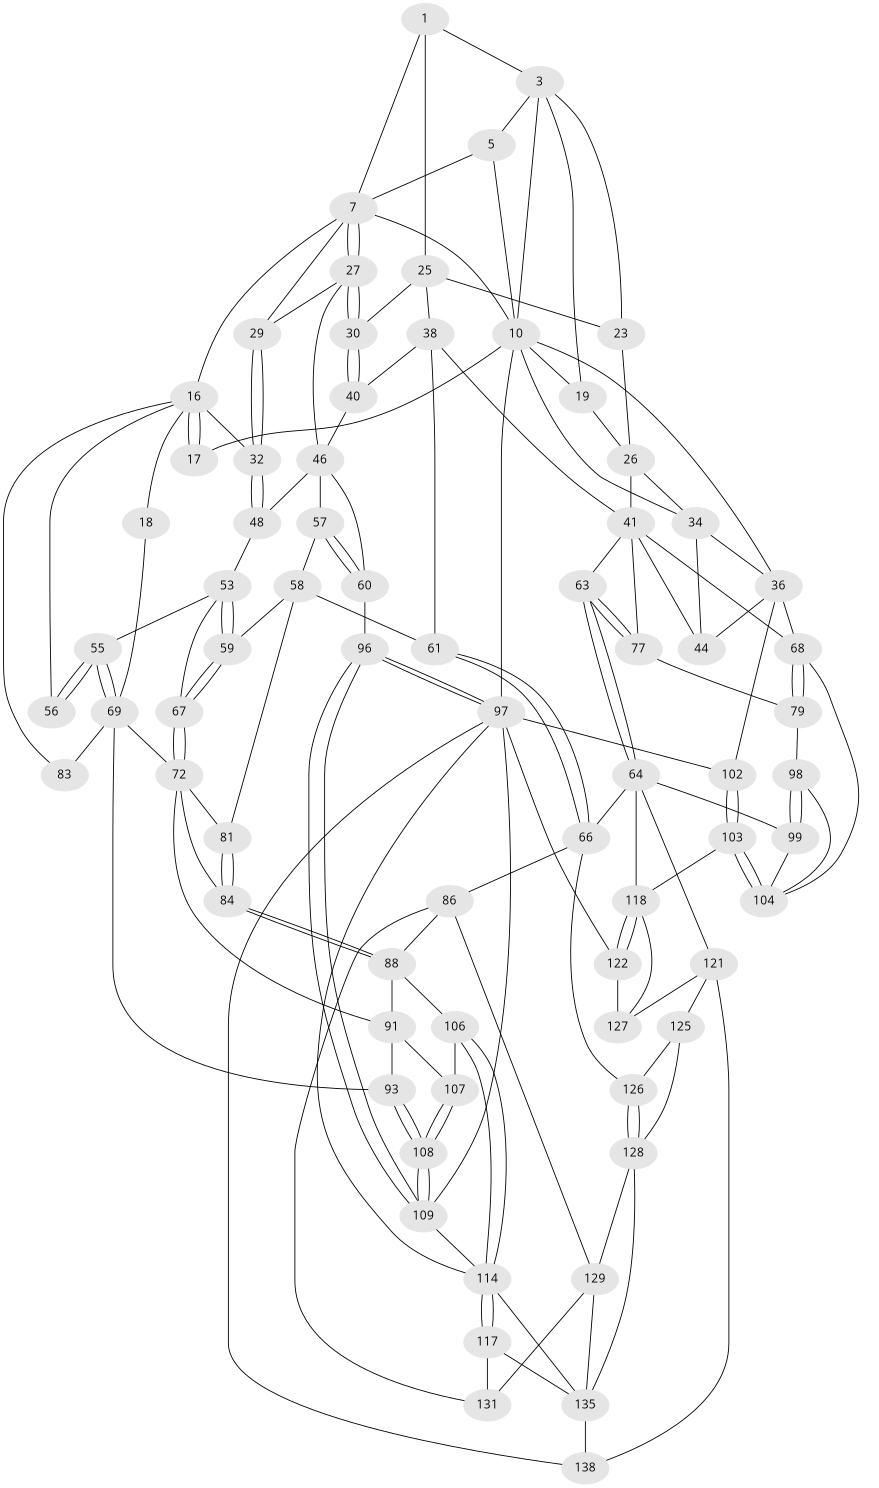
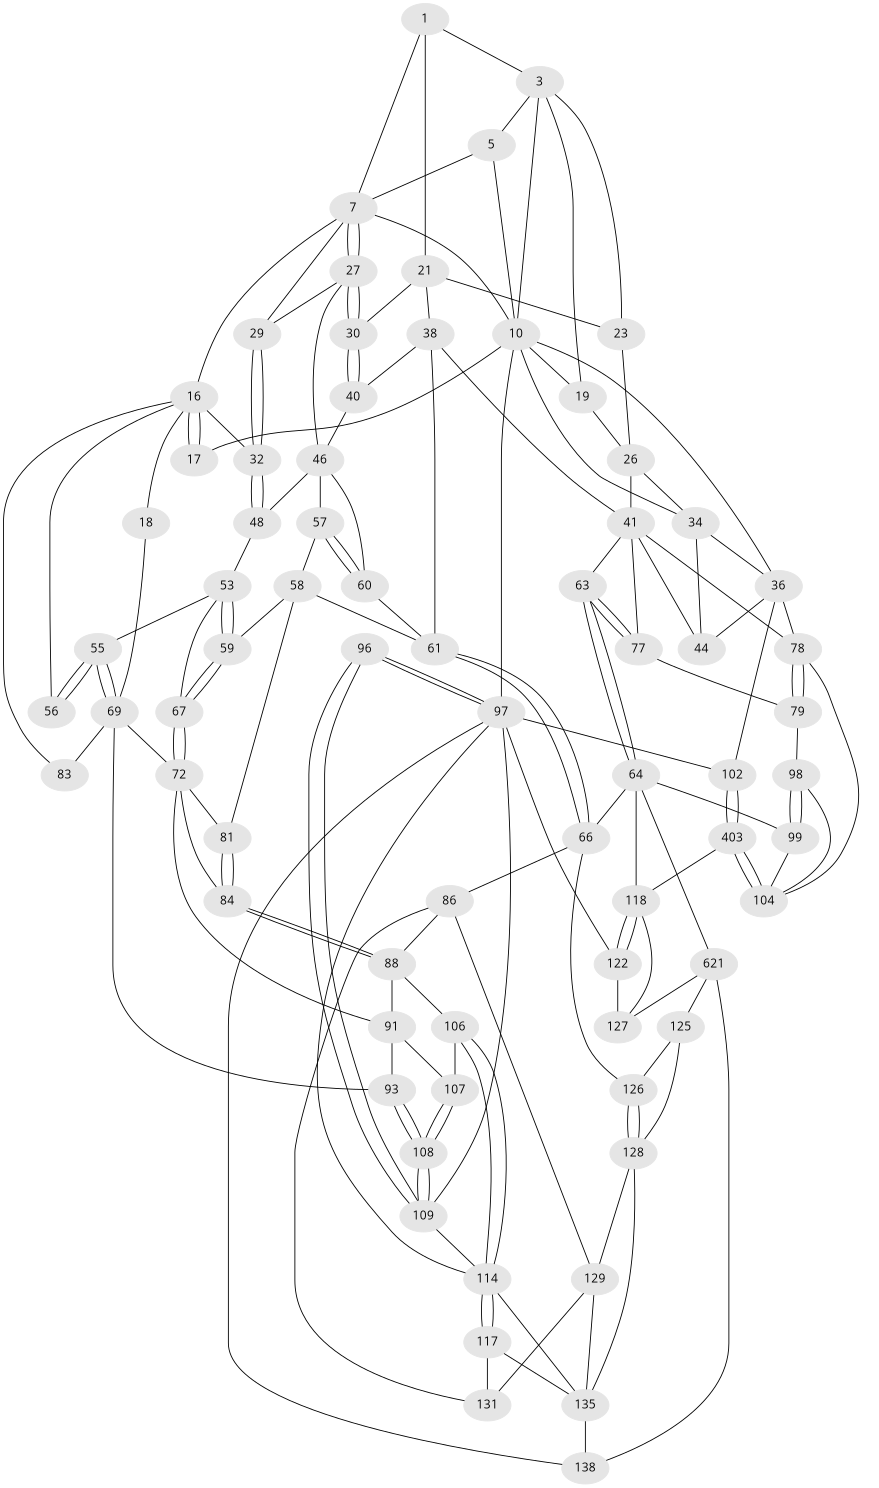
node "25": label "25" -> "21"
edge "60" -- "96": now "60" -- "61"
node "68": label "68" -> "78"
node "103": label "103" -> "403"
node "121": label "121" -> "621"
